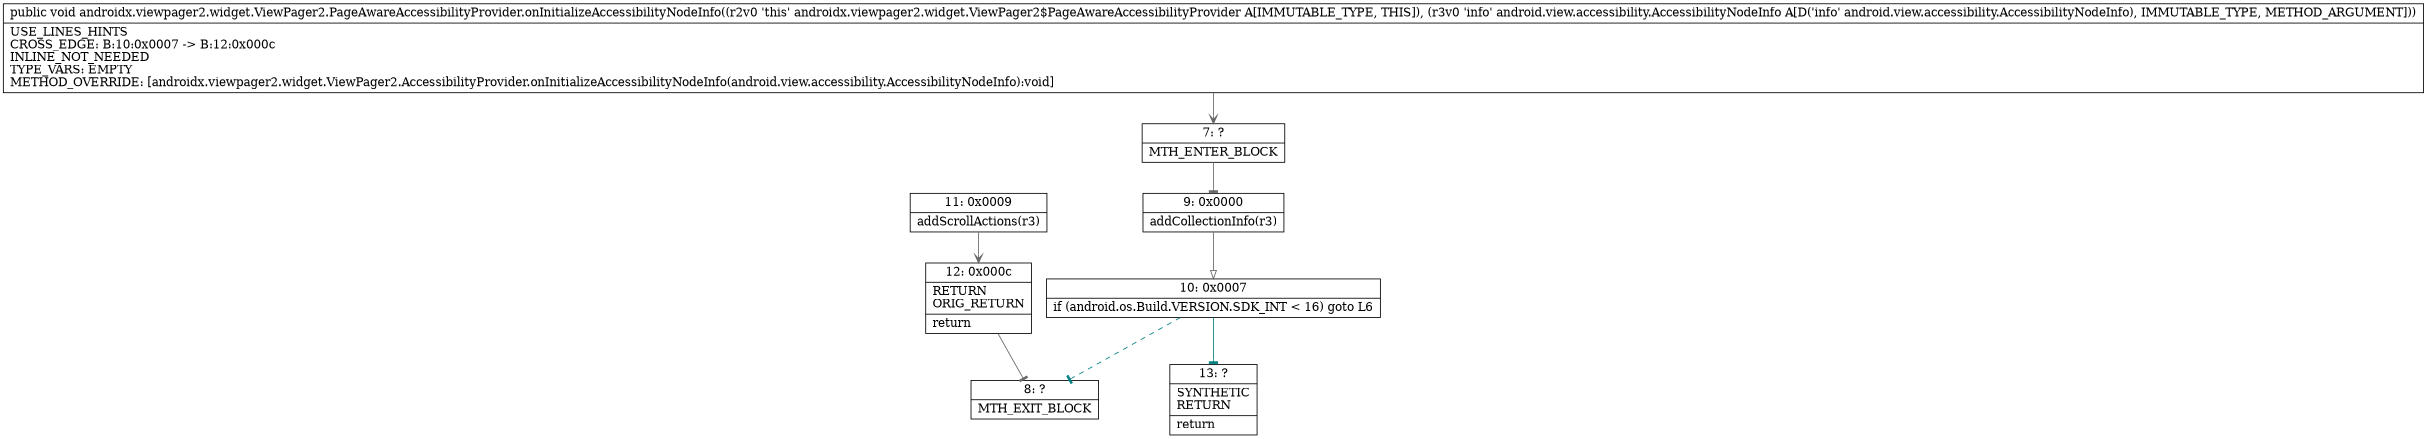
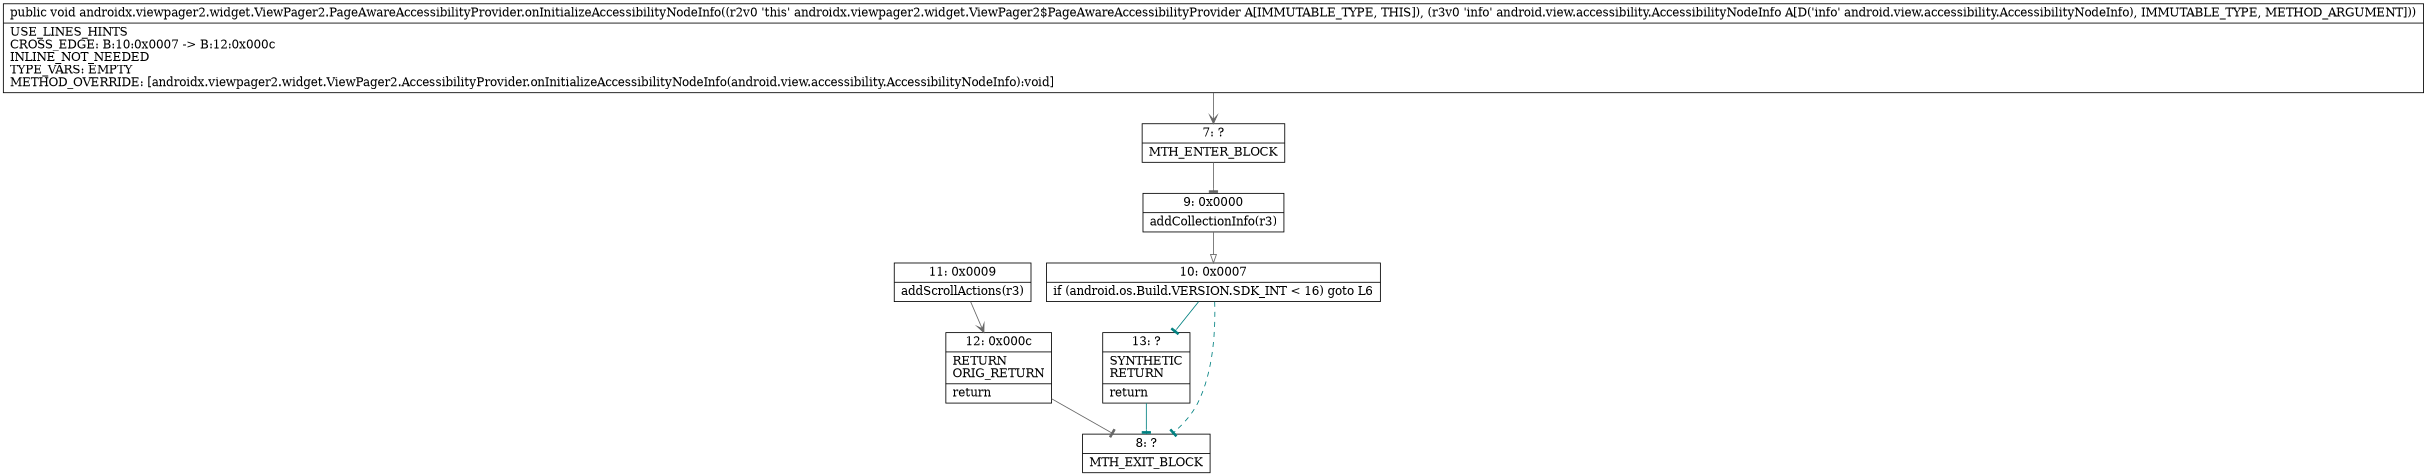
edge "13: ?" -> "8: ?": added
